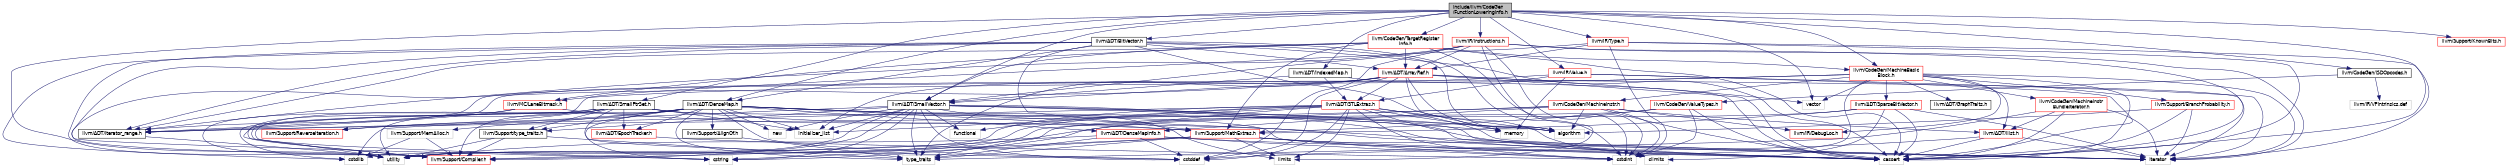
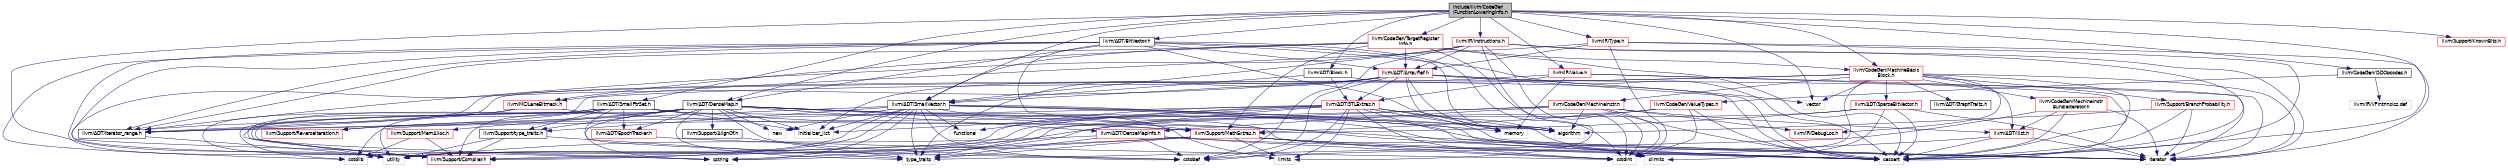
node "llvm/ADT/IndexedMap.h": label "llvm/ADT/IndexedMap.h" -> "llvm/ADT/Block.h"
node "llvm/Support/MemAlloc.h": color grey75 -> red
